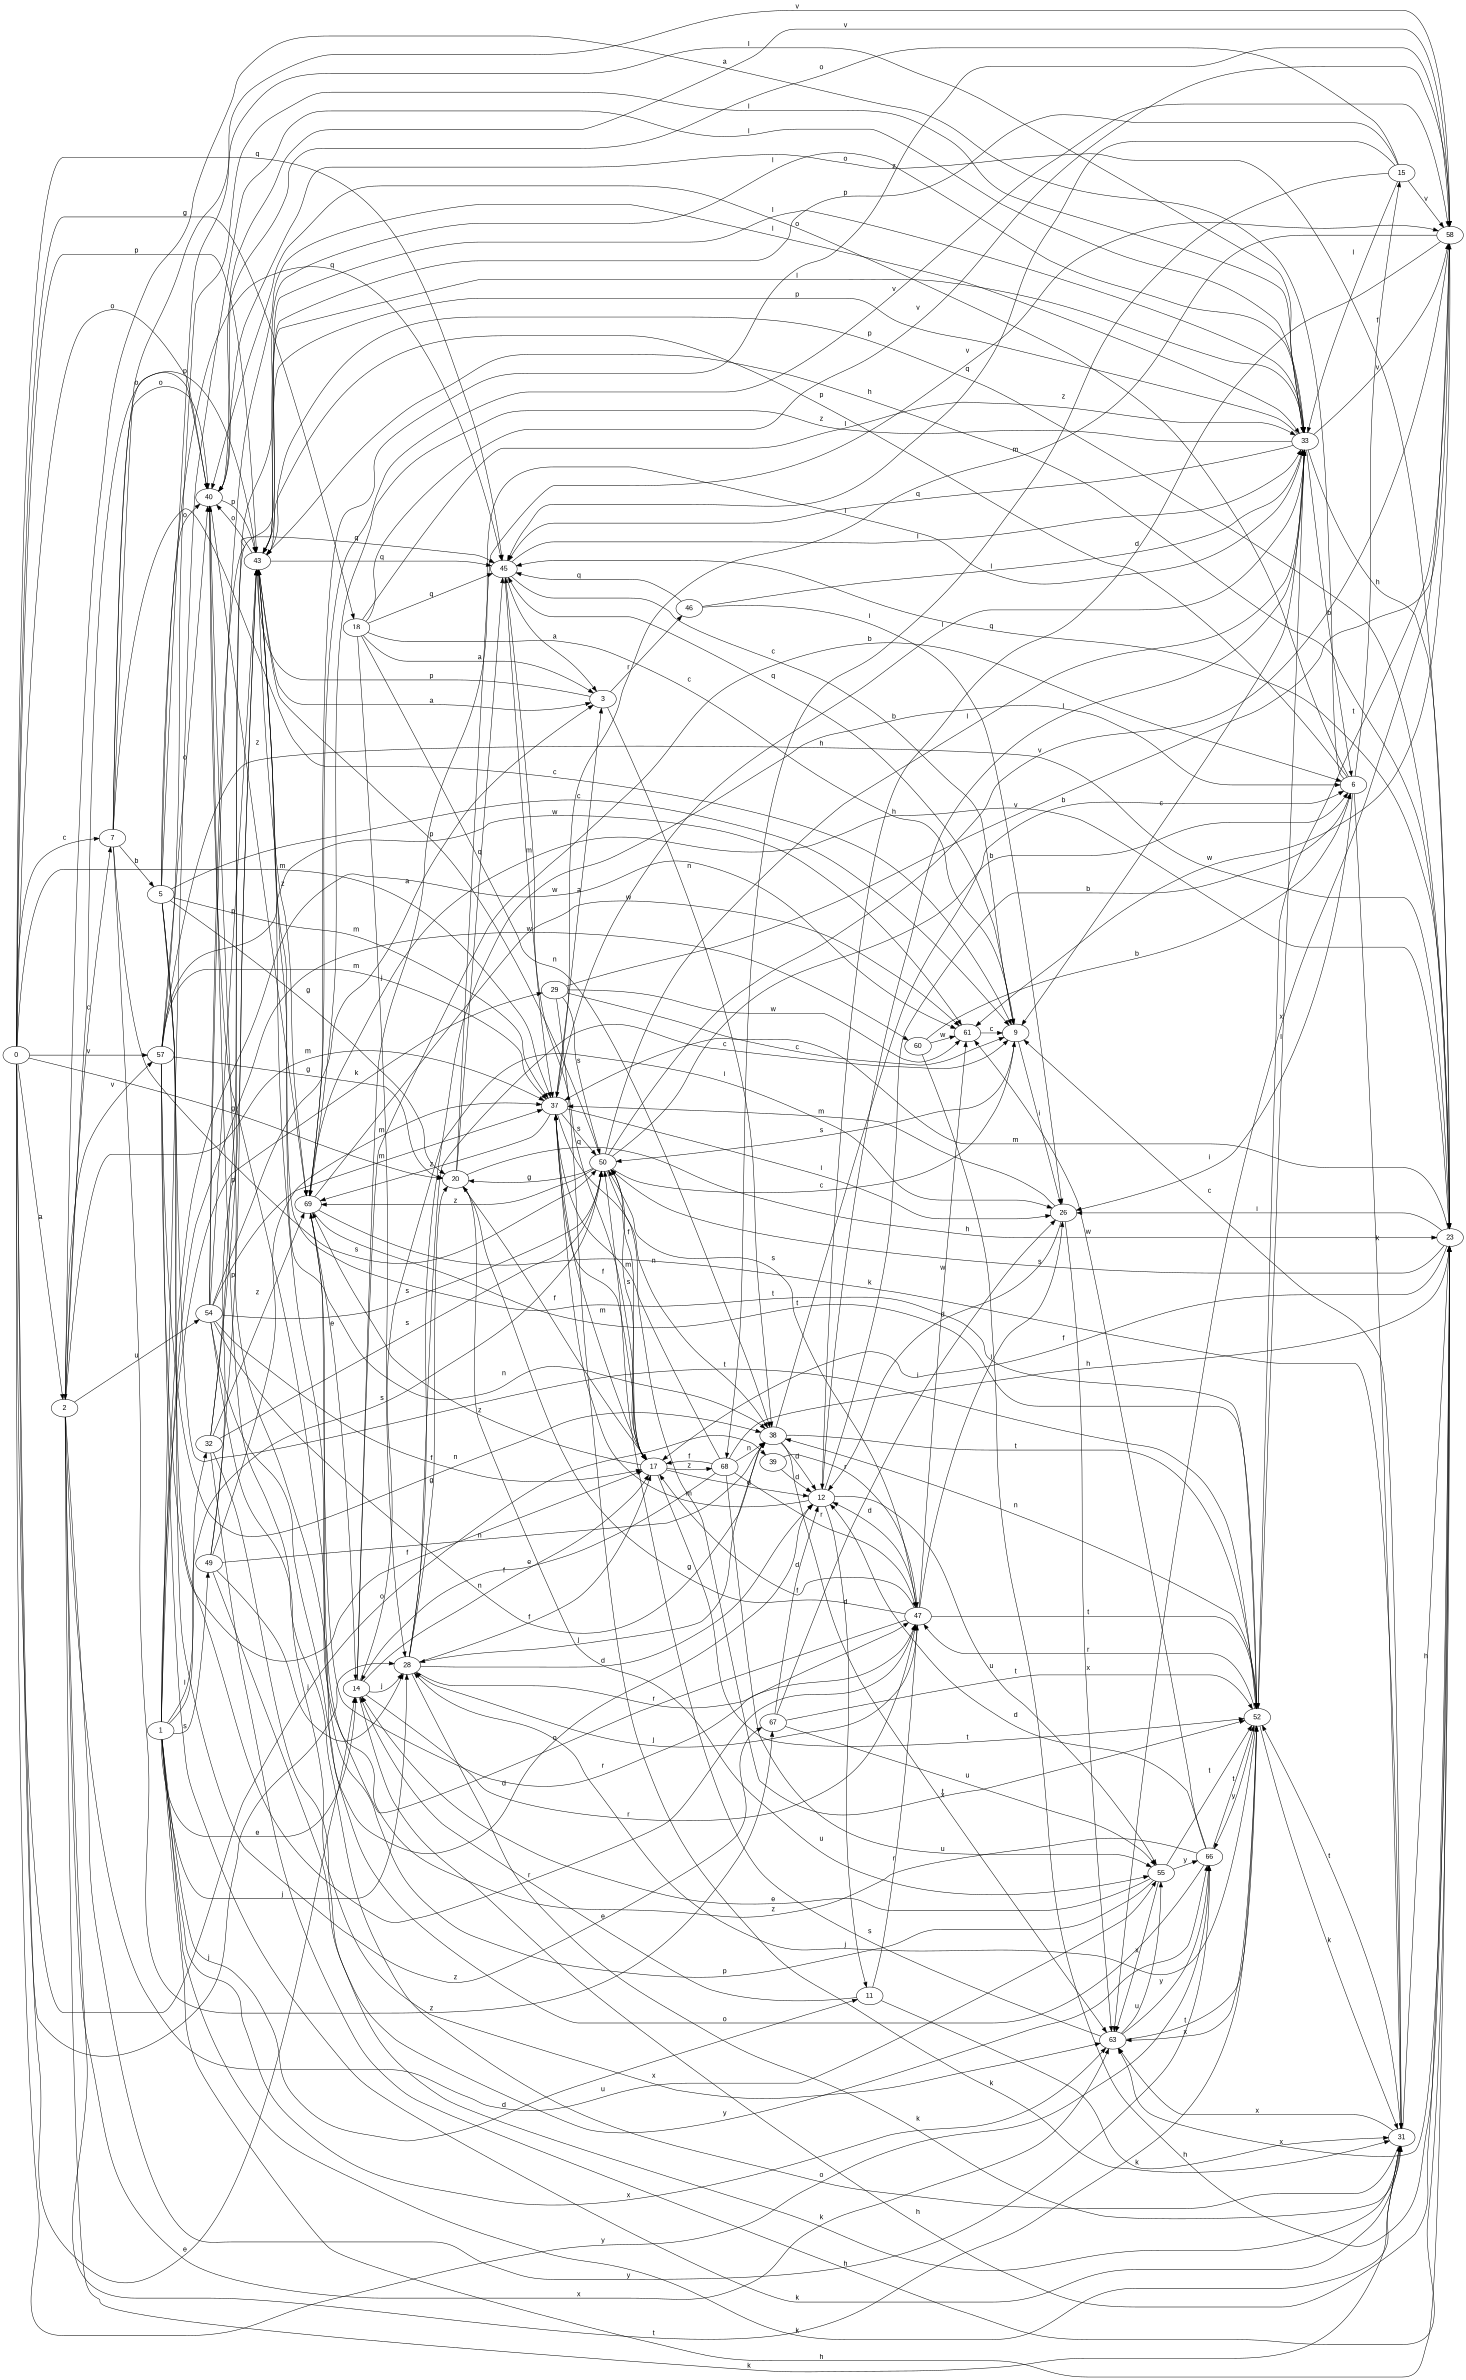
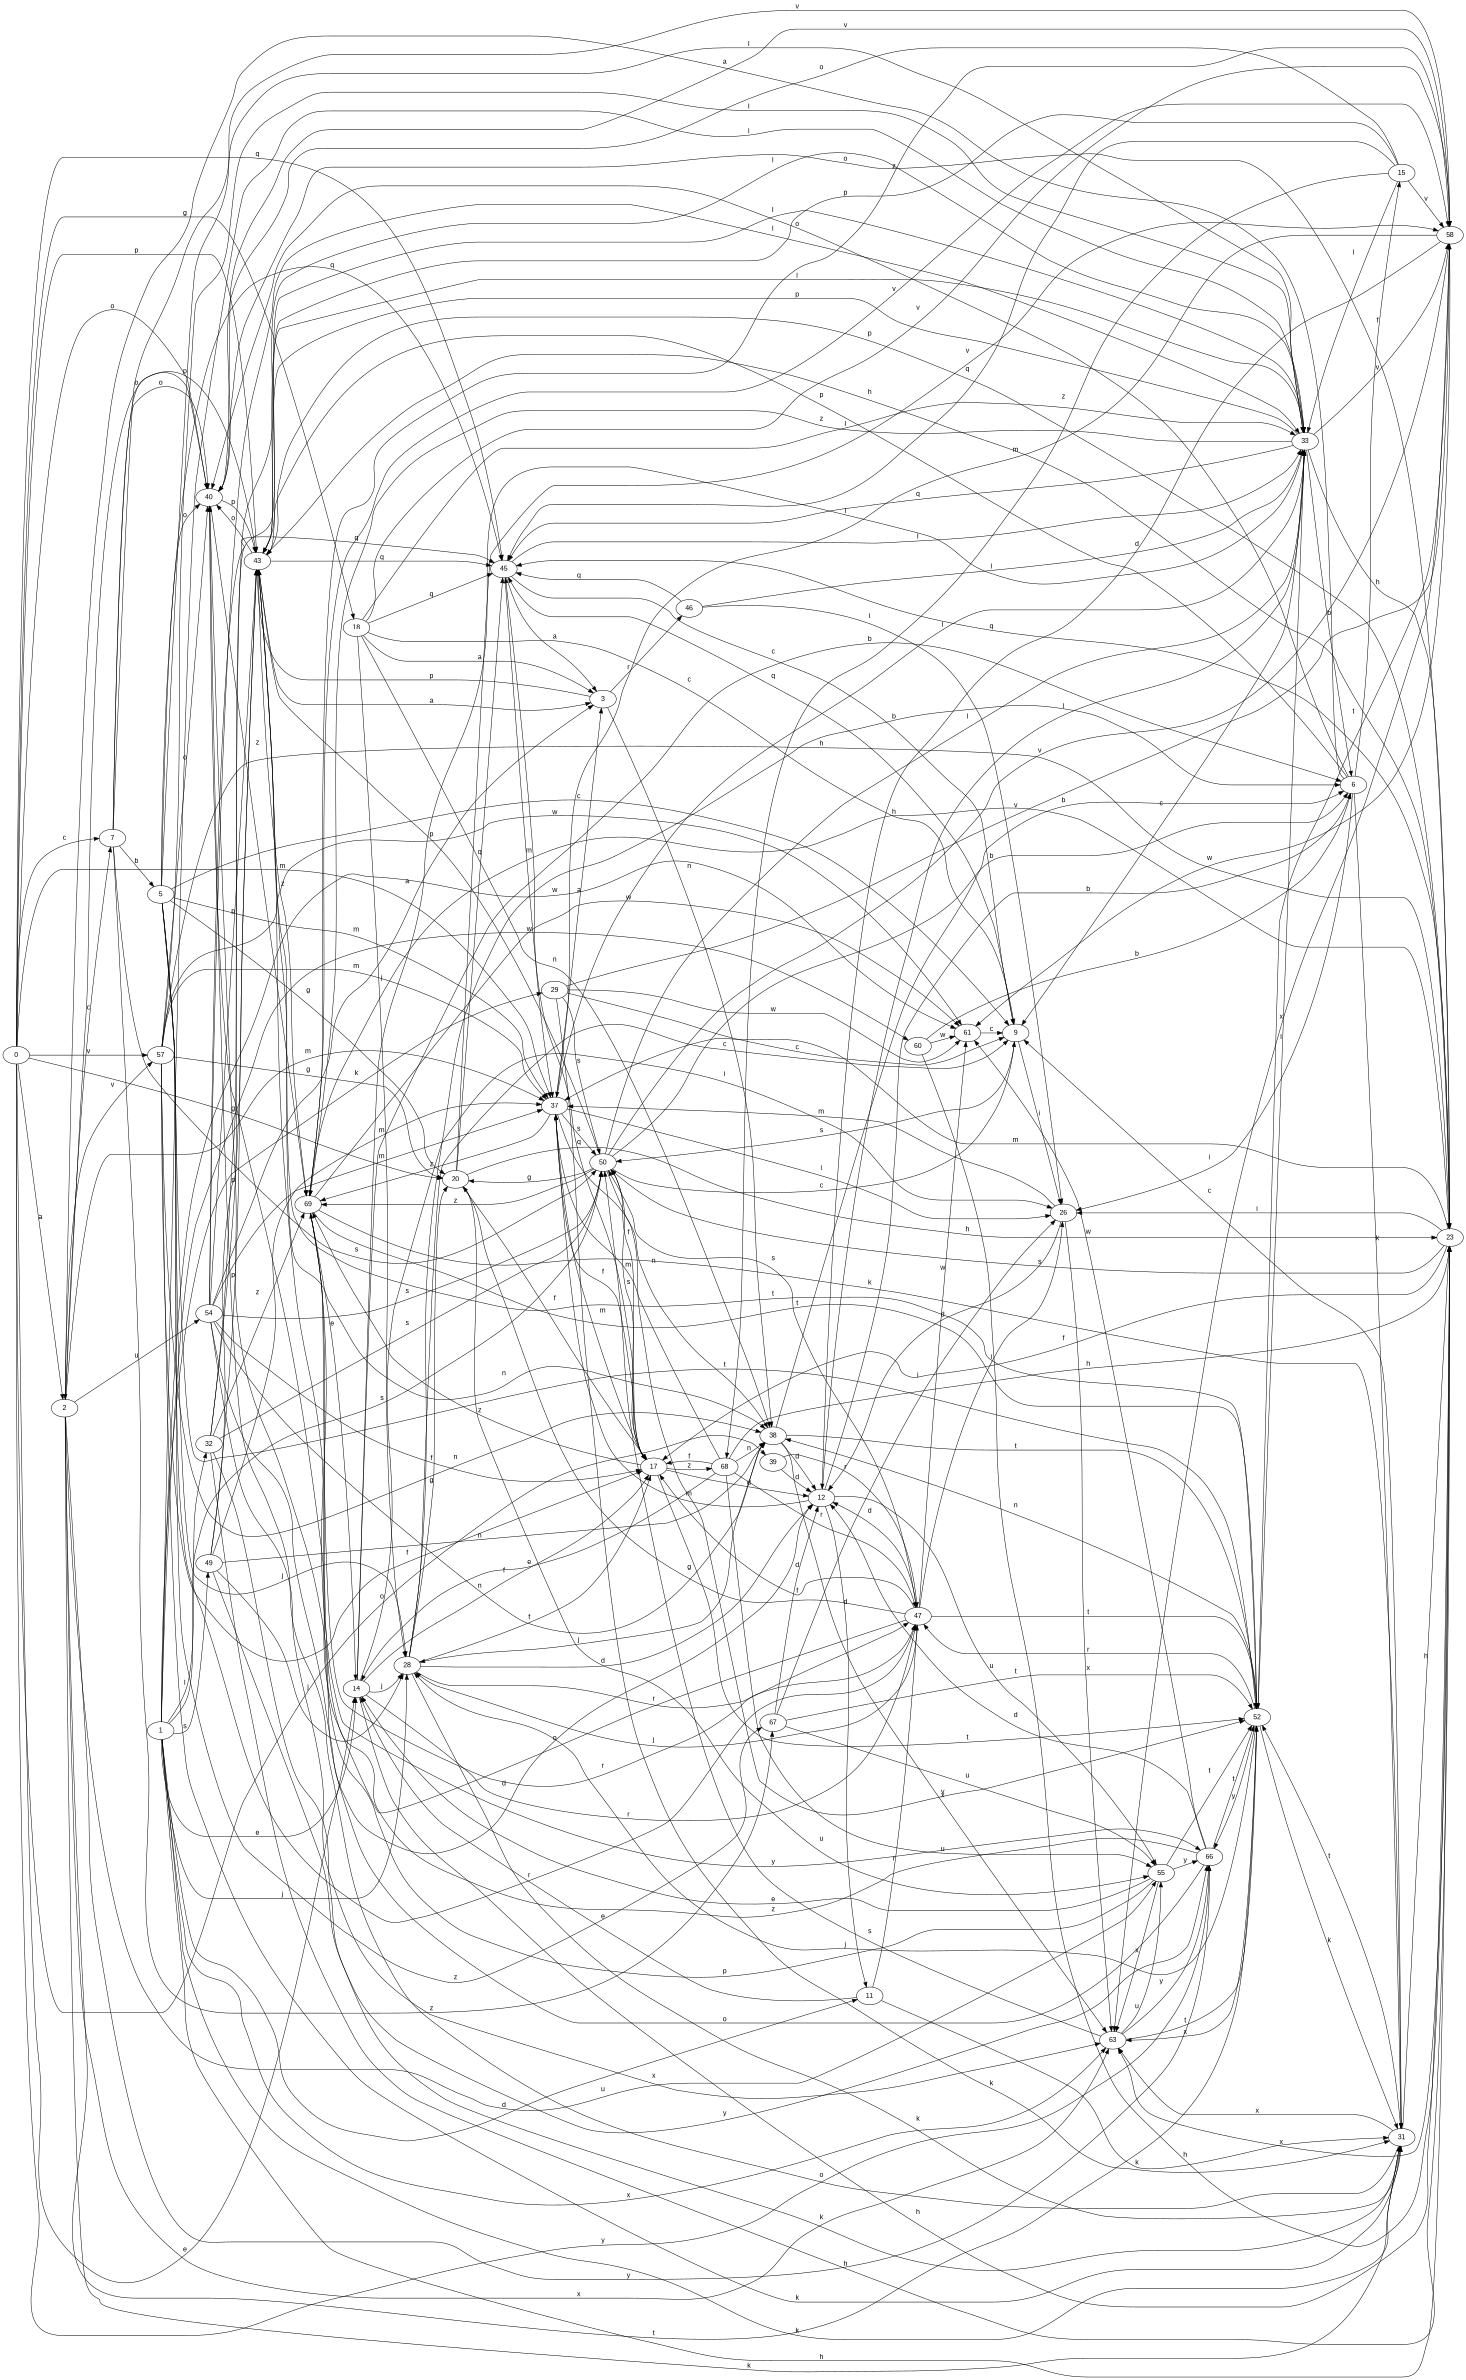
edge "7" -> "9": removed, label "c"
edge "50" -> "52": label "t" -> "v"
edge "69" -> "66": added, label "y"
edge "0" -> "28": now "5" -> "28"
